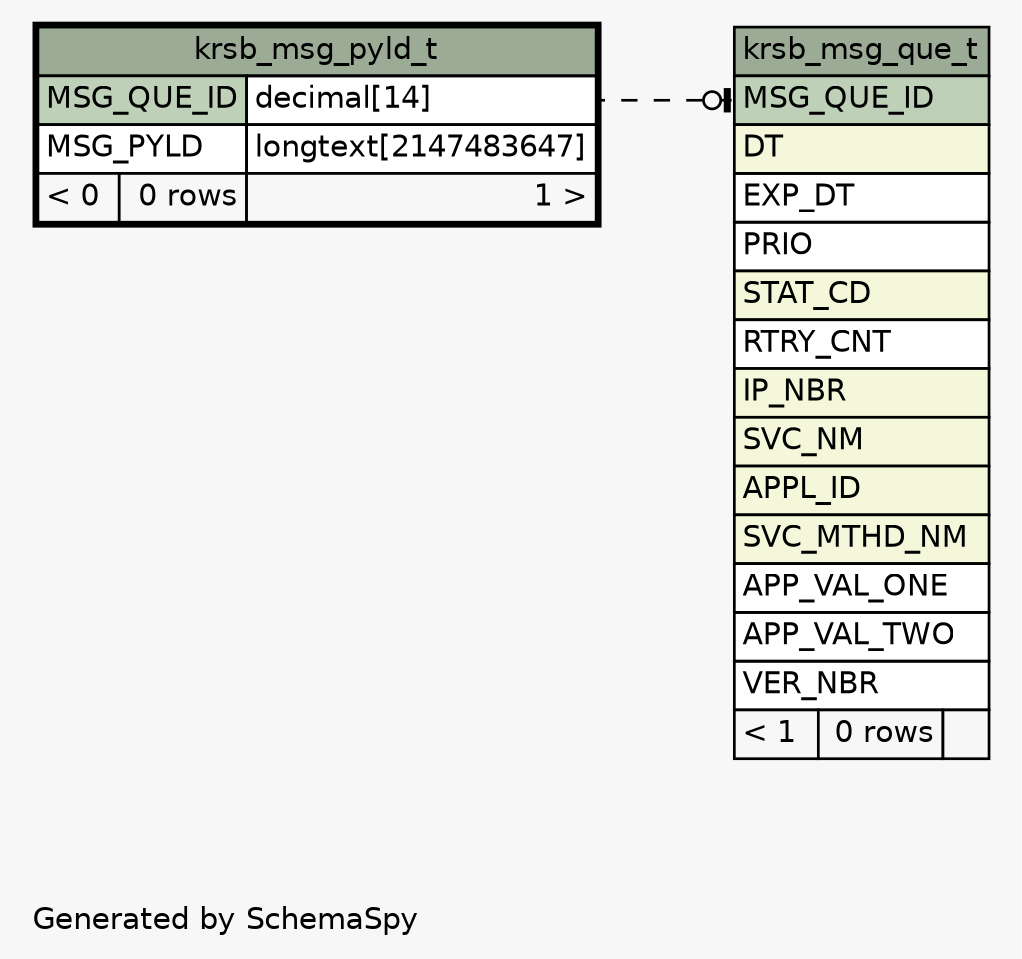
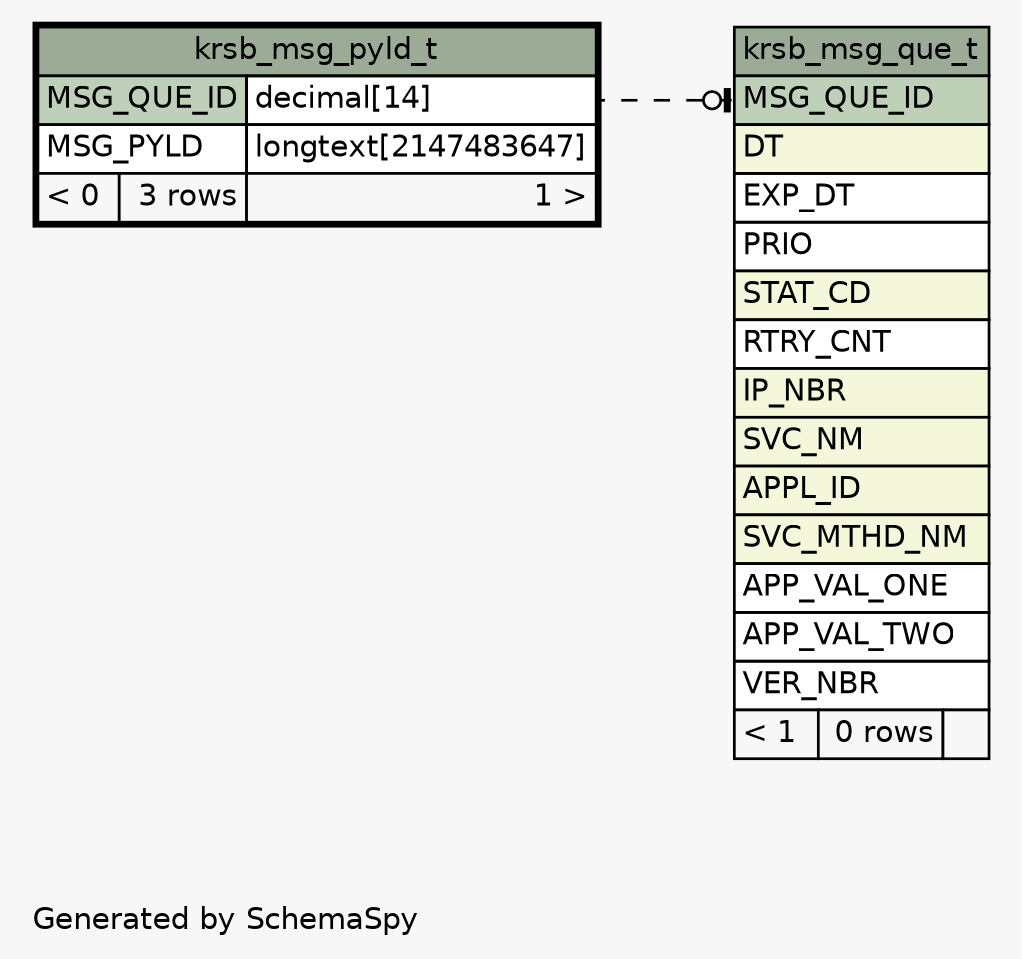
node "krsb_msg_pyld_t": text "0 rows" -> "3 rows"
